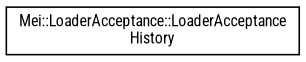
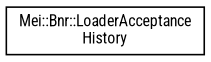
node "Mei::LoaderAcceptance::LoaderAcceptance History": label "Mei::LoaderAcceptance::LoaderAcceptance History" -> "Mei::Bnr::LoaderAcceptance History"
